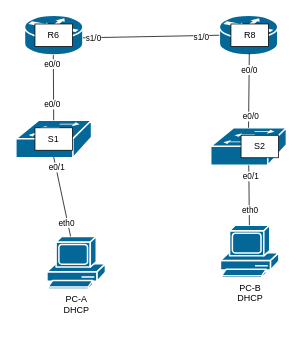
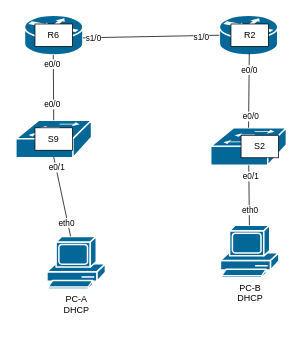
node "R8": label "R8" -> "R2"
node "S1": label "S1" -> "S9"
